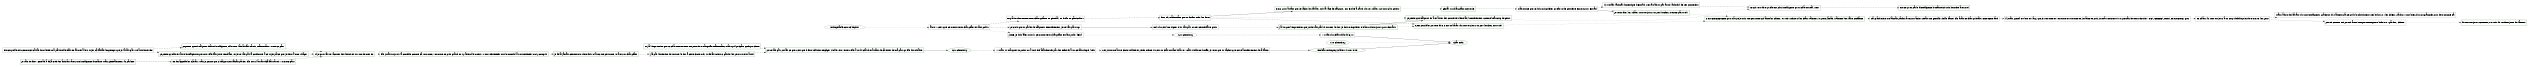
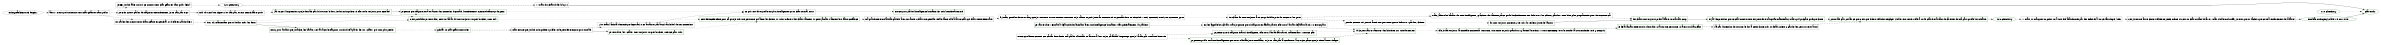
node "les chats sont toujours prêts à faire un mauvais coup": added
